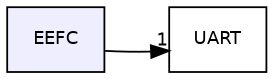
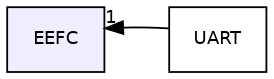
edge "EEFC" -> "UART": reversed
